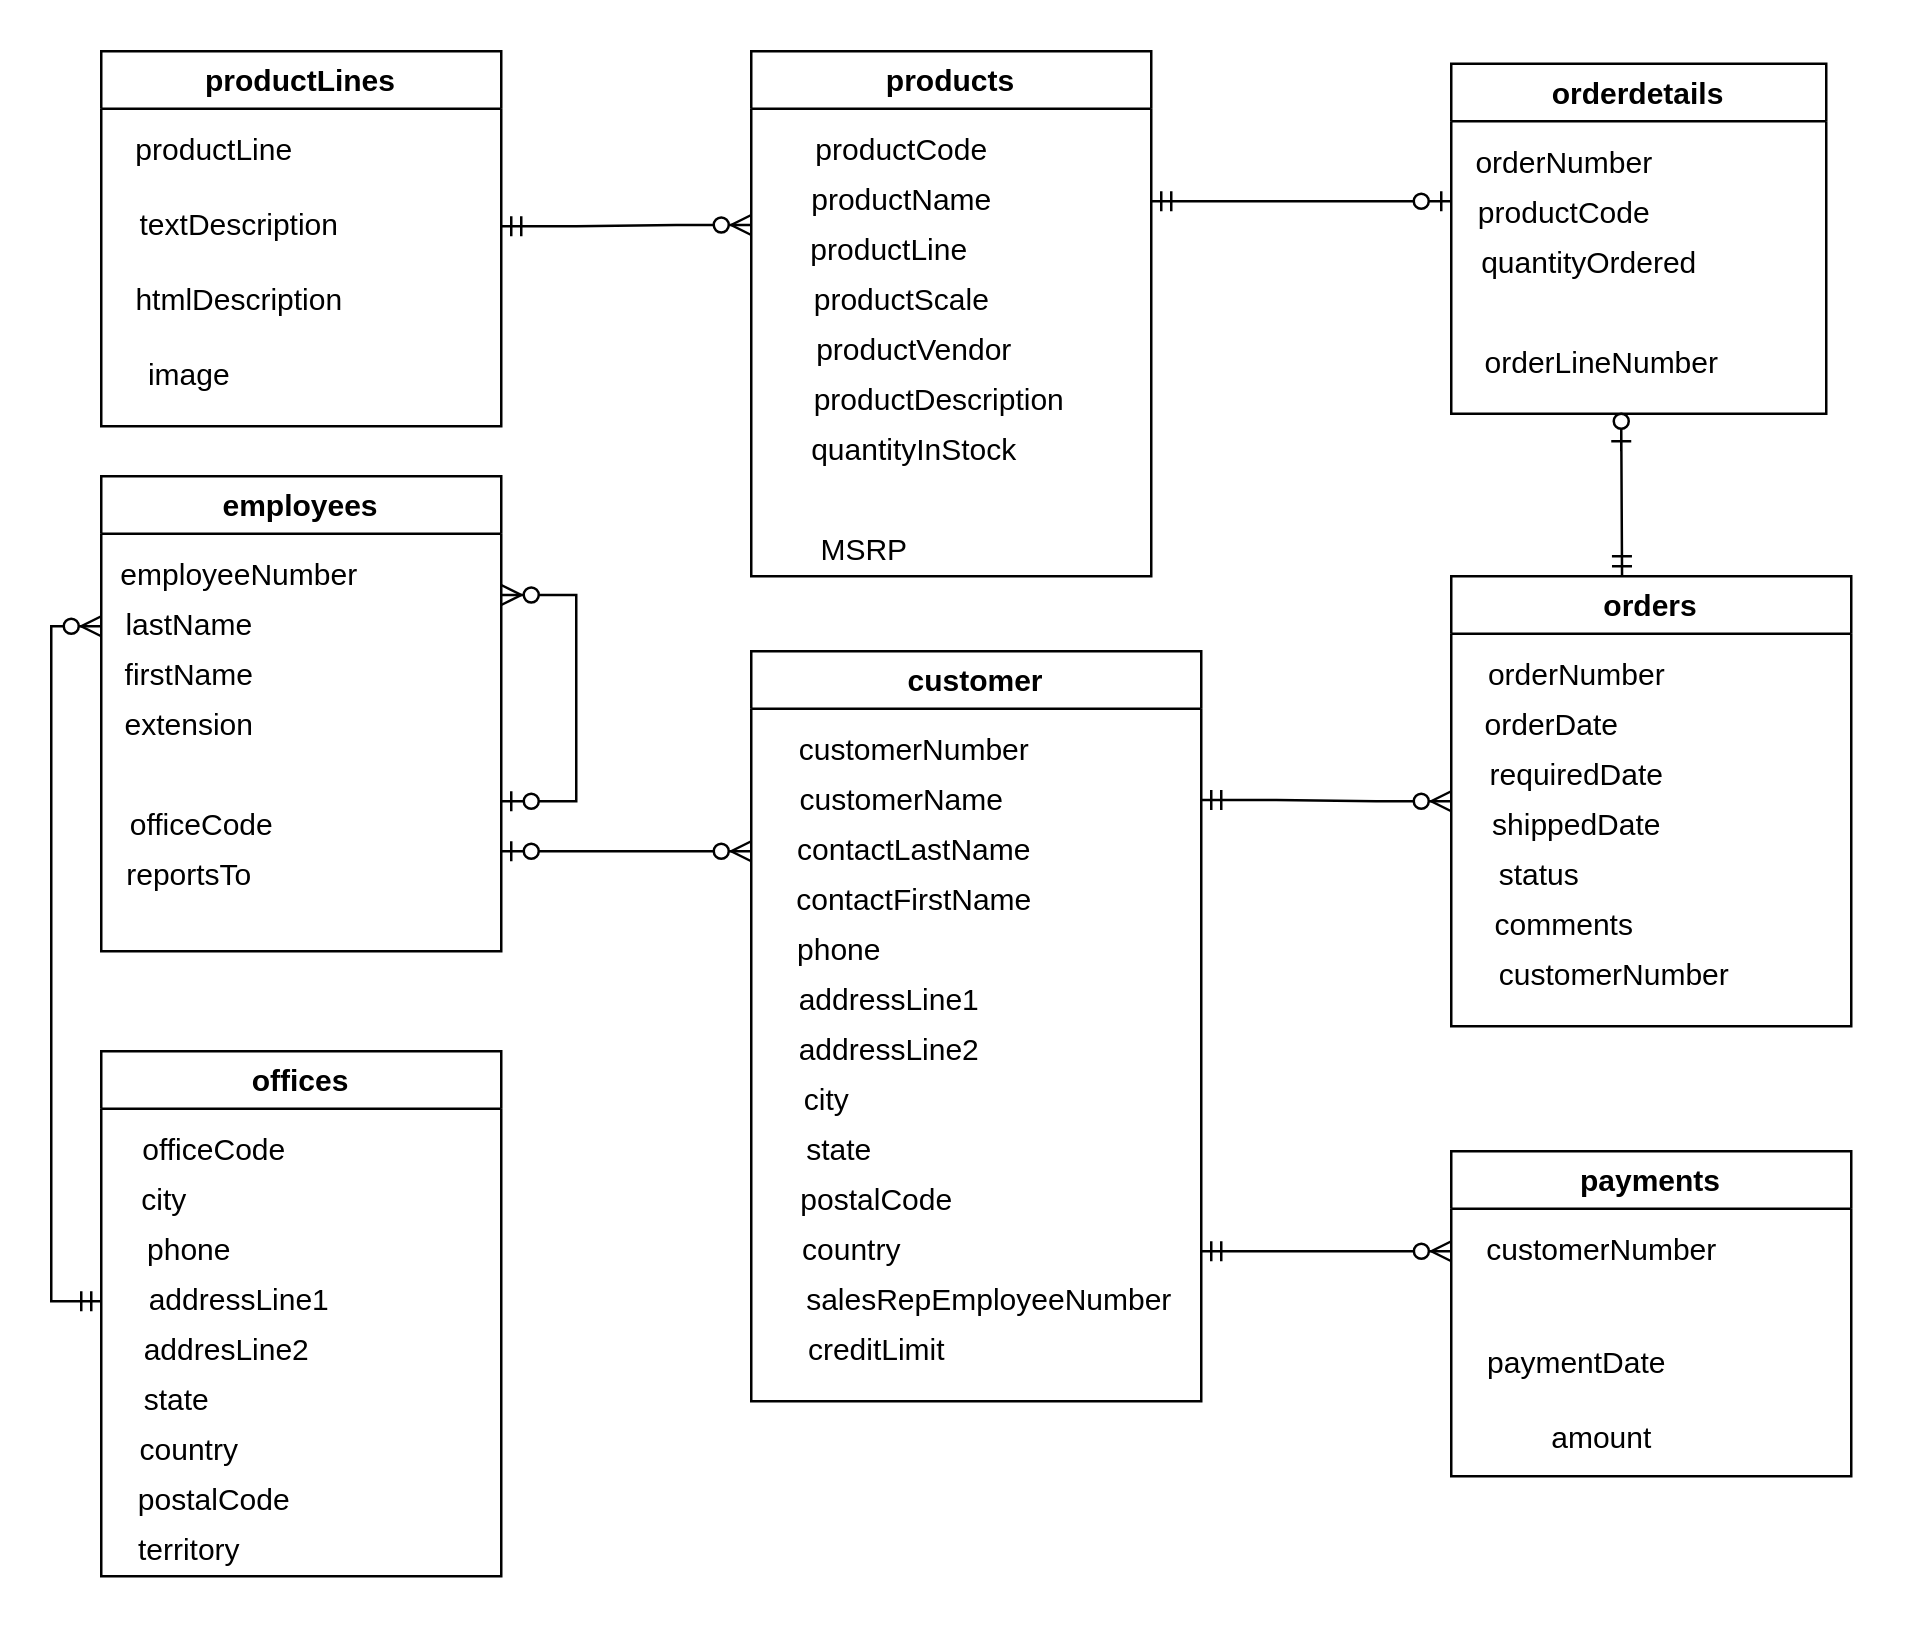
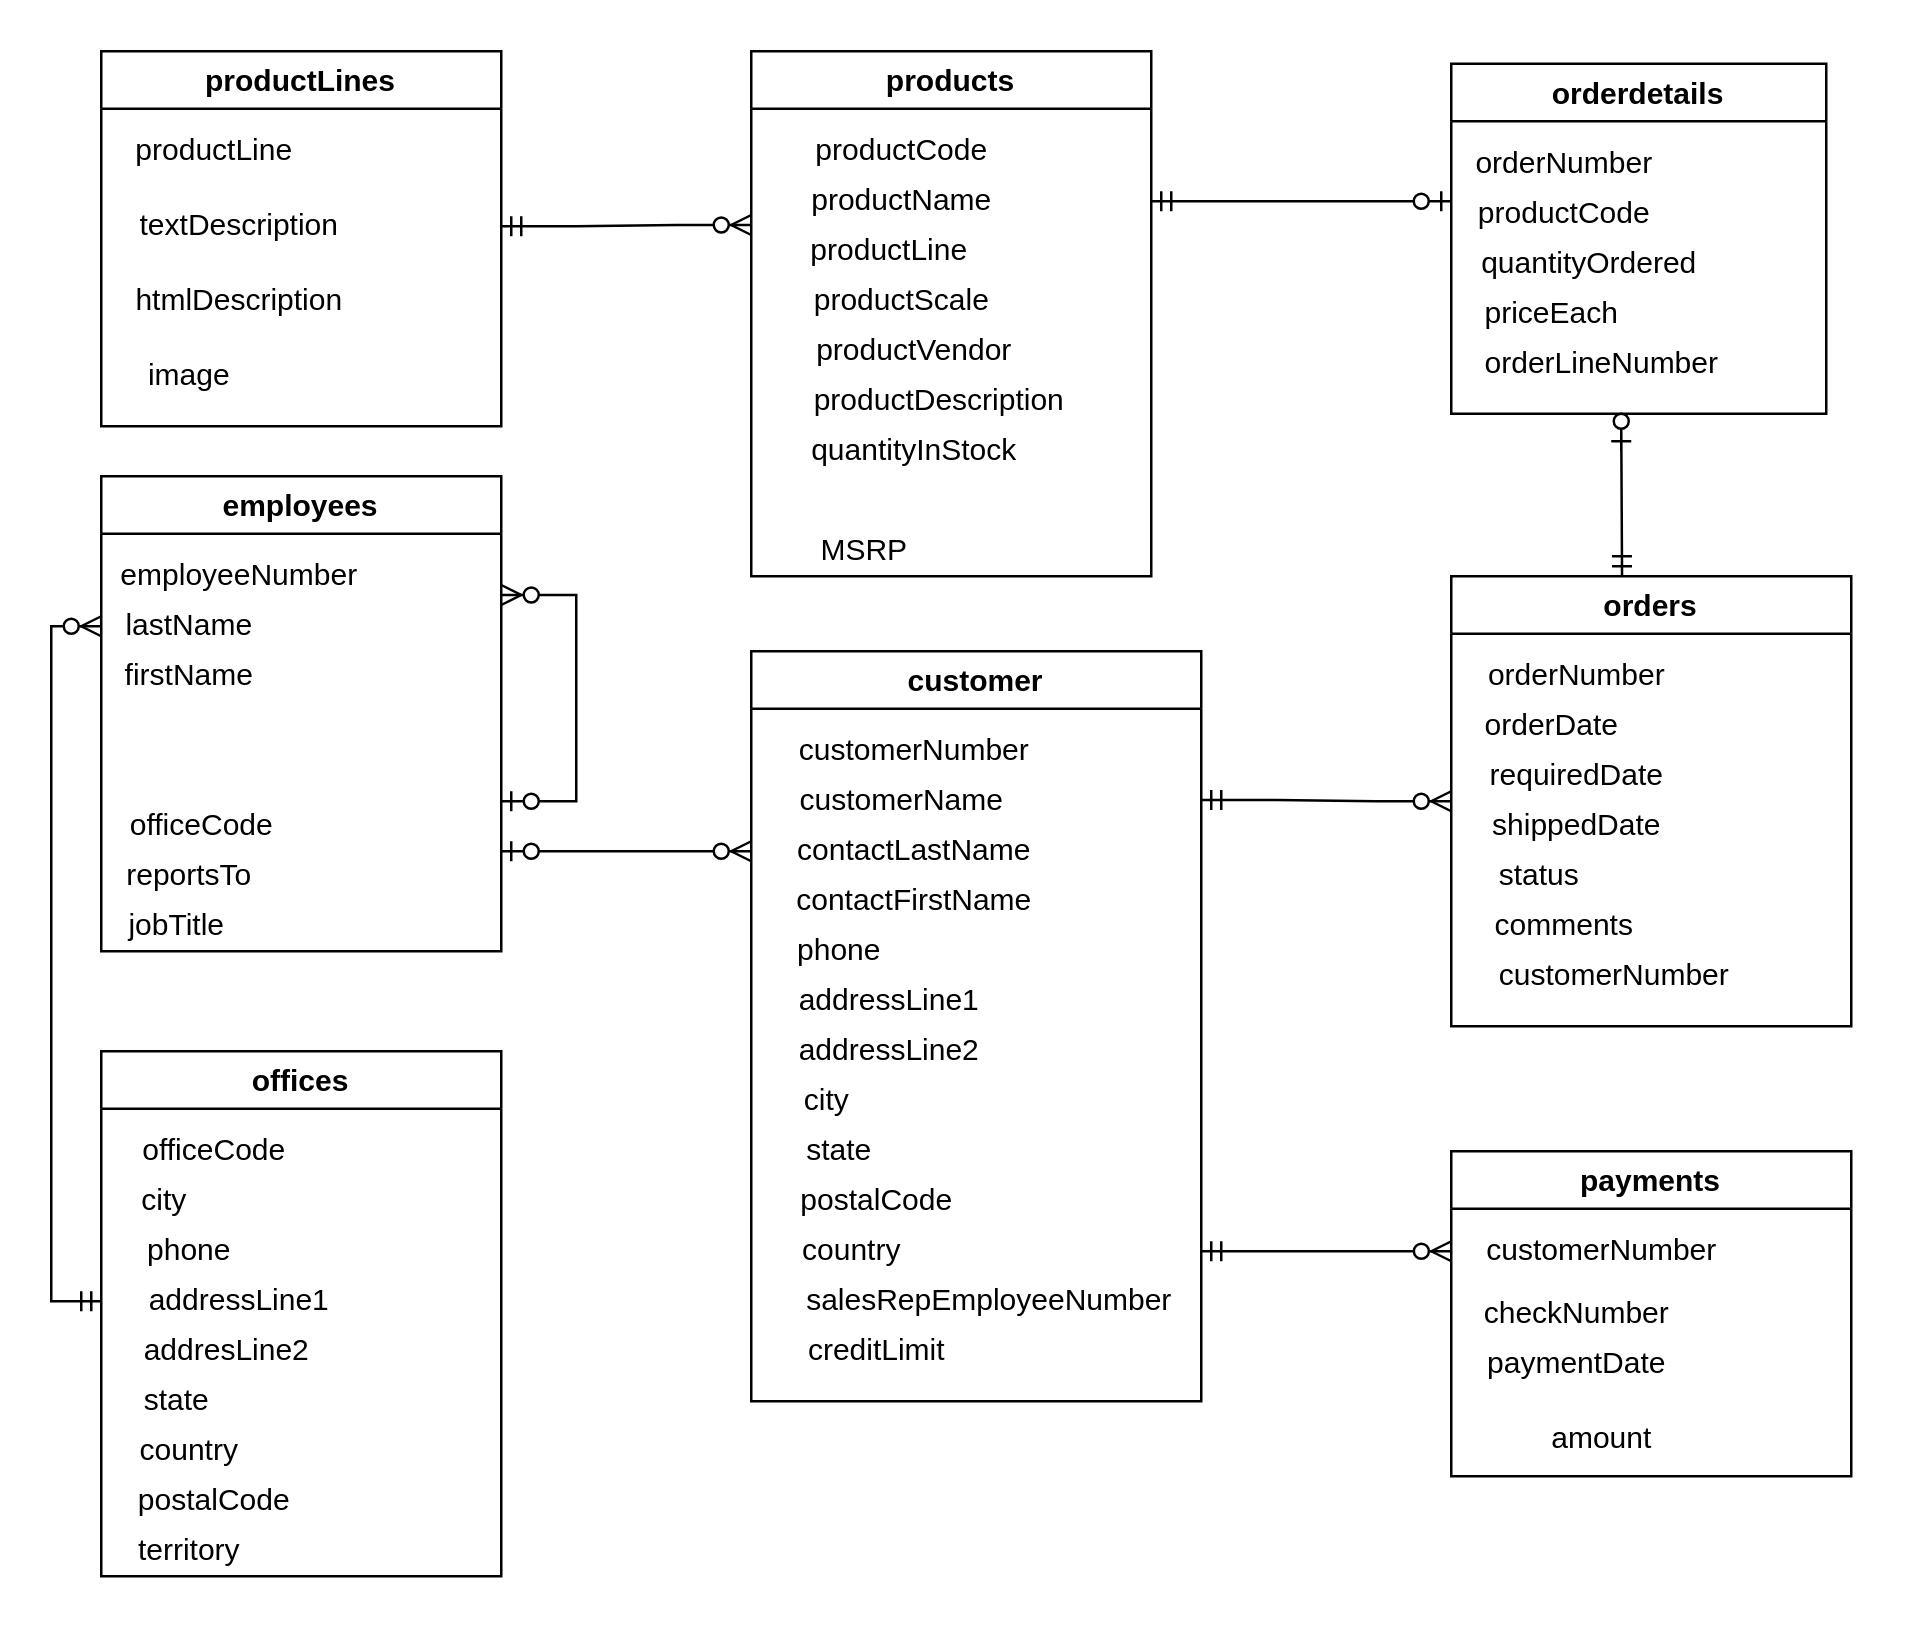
node "priceEach": added
node "extension": removed
node "jobTitle": added
node "checkNumber": added
